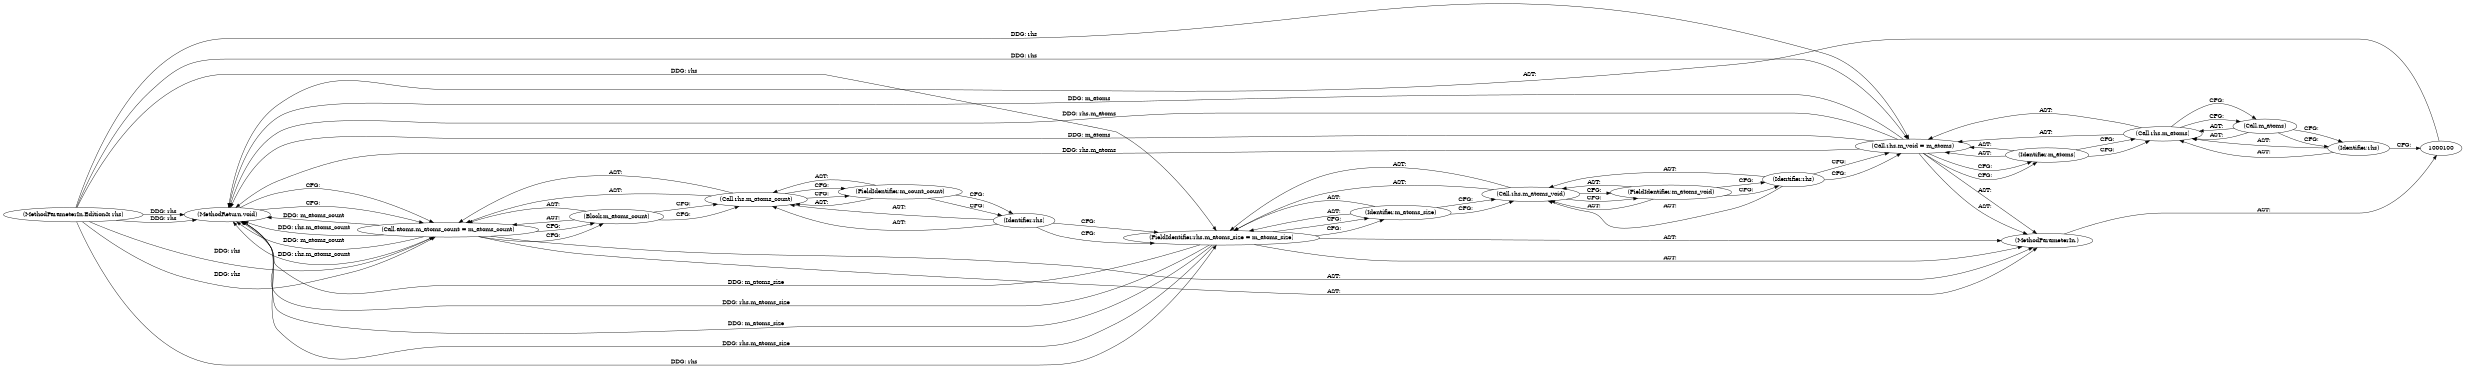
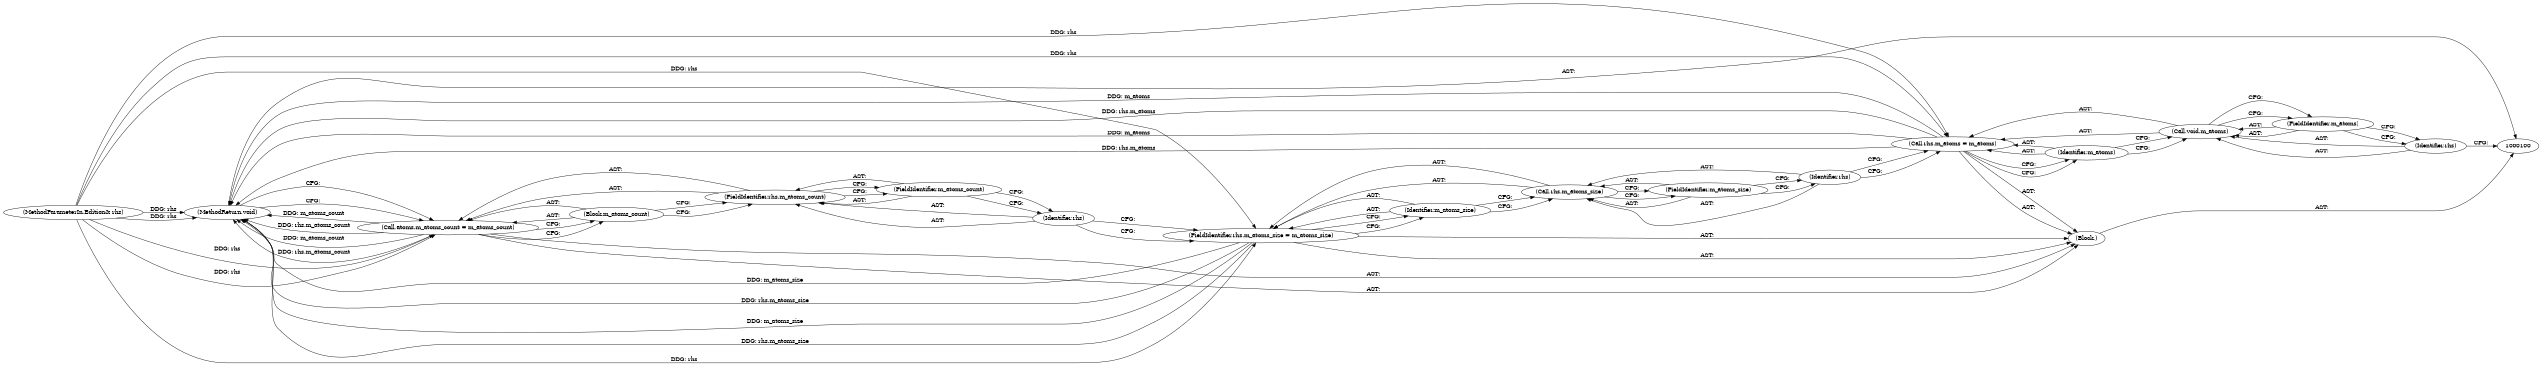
edge "1000100" -> "(MethodReturn,void)": reversed
node "(Call,m_atoms)": label "(Call,m_atoms)" -> "(FieldIdentifier,m_atoms)"
node "(Call,rhs.m_atoms)": label "(Call,rhs.m_atoms)" -> "(Call,void.m_atoms)"
node "(Call,rhs.m_void = m_atoms)": label "(Call,rhs.m_void = m_atoms)" -> "(Call,rhs.m_atoms = m_atoms)"
node "(FieldIdentifier,m_count_count)": label "(FieldIdentifier,m_count_count)" -> "(FieldIdentifier,m_atoms_count)"
node "(FieldIdentifier,m_atoms_void)": label "(FieldIdentifier,m_atoms_void)" -> "(FieldIdentifier,m_atoms_size)"
node "(Call,rhs.m_atoms_void)": label "(Call,rhs.m_atoms_void)" -> "(Call,rhs.m_atoms_size)"
node "(Call,rhs.m_atoms_count)": label "(Call,rhs.m_atoms_count)" -> "(FieldIdentifier,rhs.m_atoms_count)"
node "(MethodParameterIn,)": label "(MethodParameterIn,)" -> "(Block,)"
